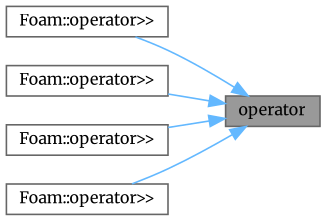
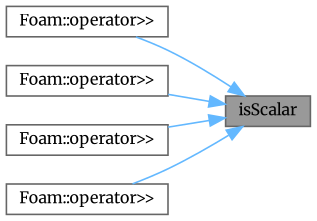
node "operator": label "operator" -> "isScalar"
